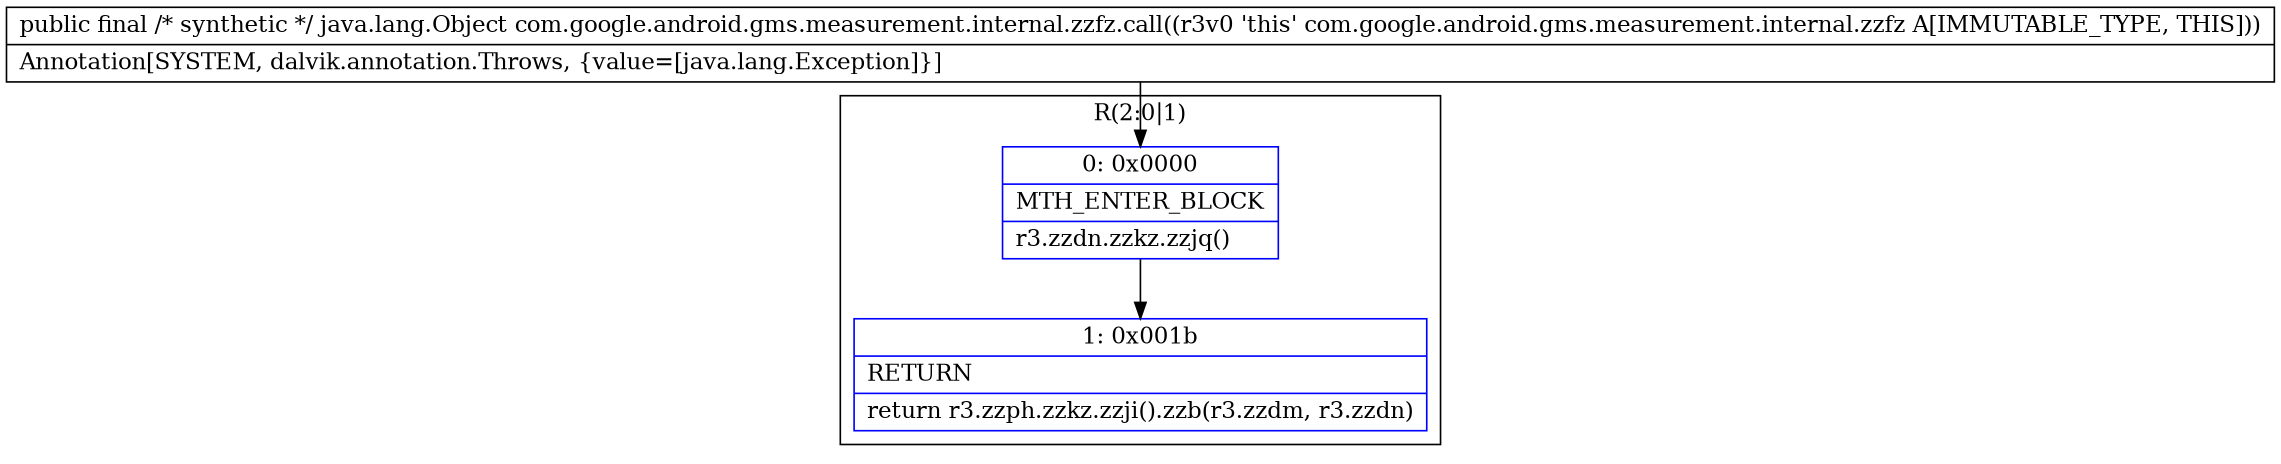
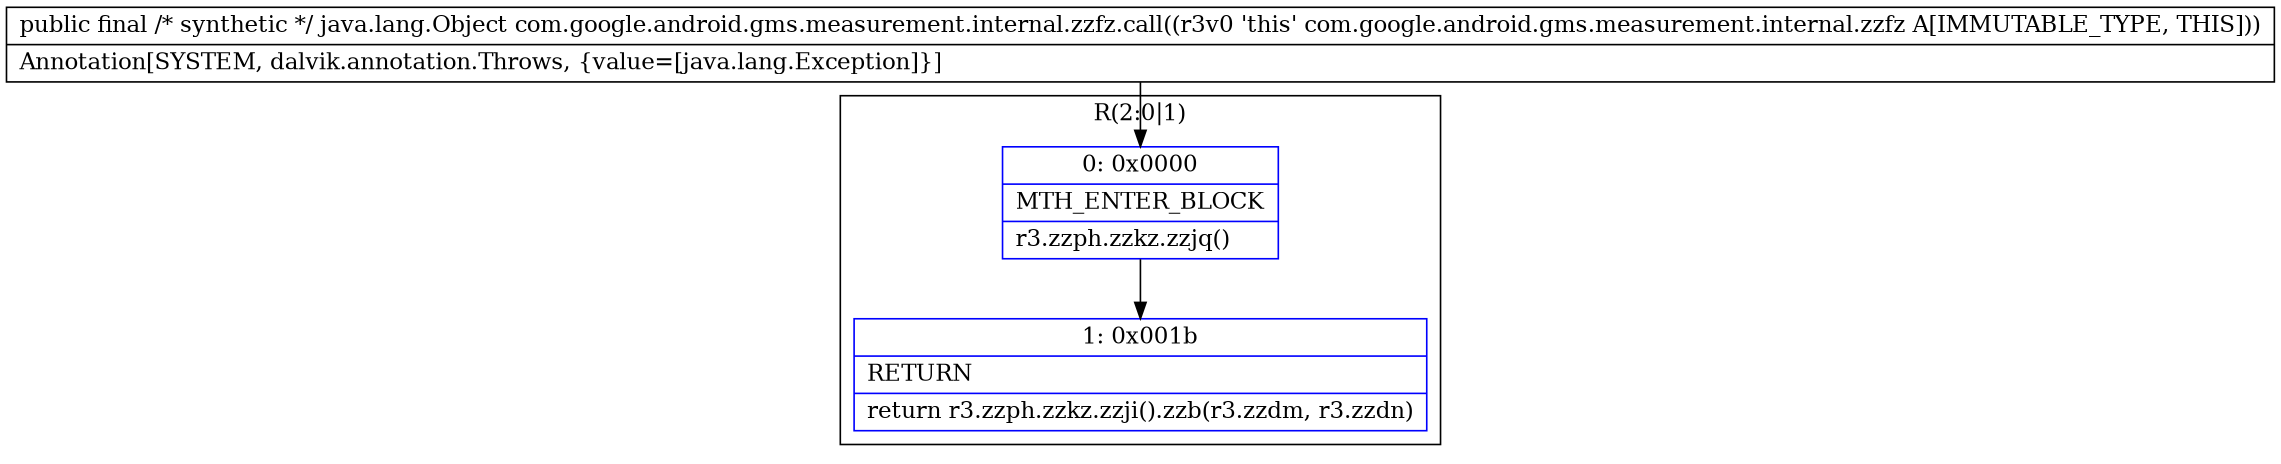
node "0: 0x0000": text "r3.zzdn.zzkz.zzjq()" -> "r3.zzph.zzkz.zzjq()"
